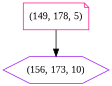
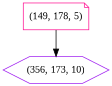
node "(156, 173, 10)": label "(156, 173, 10)" -> "(356, 173, 10)"
